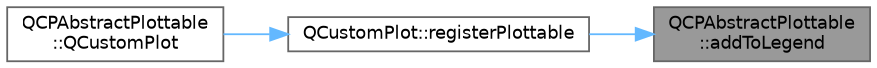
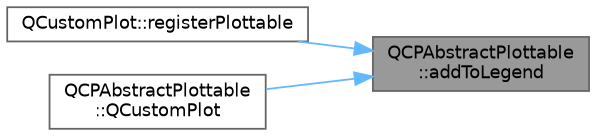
edge "QCPAbstractPlottable ::QCustomPlot" -> "QCustomPlot::registerPlottable": now "QCPAbstractPlottable ::QCustomPlot" -> "QCPAbstractPlottable ::addToLegend"
